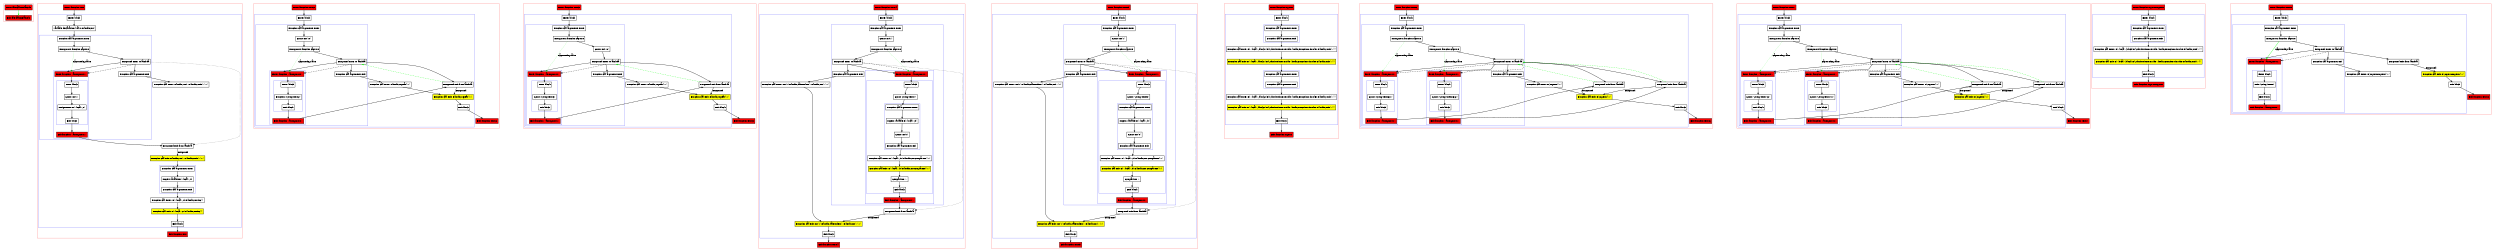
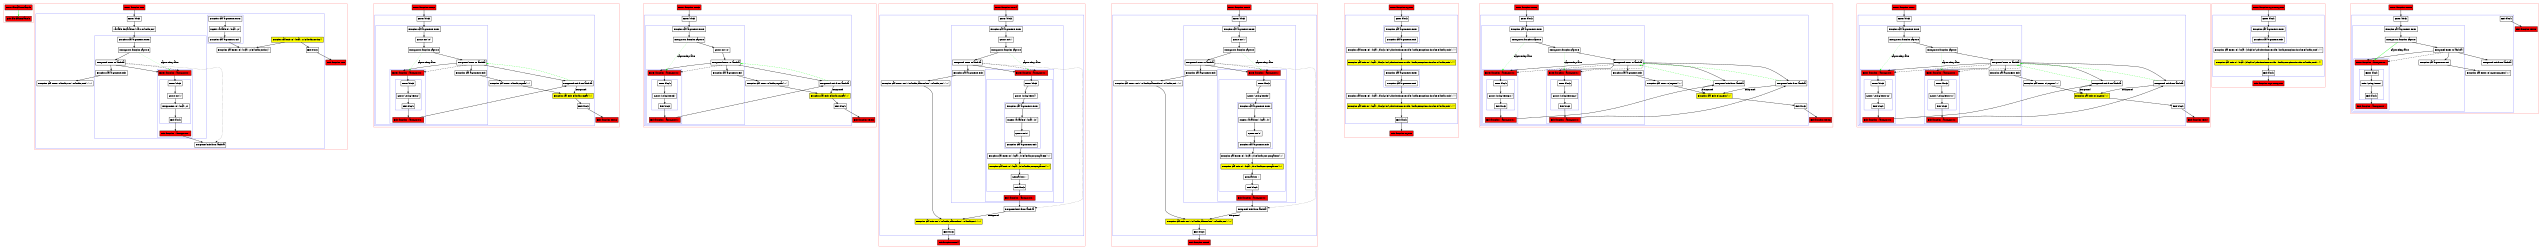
node "Function call exit: R|/myDummyRun|(...)": removed
node "Function: String(test_2)": label "Function: String(test_2)" -> "Const: String(test_2)"
node "Const: String(kotlin_6_2)": label "Const: String(kotlin_6_2)" -> "Const: String(test_6_2)"
node "Function call exit: R|kotlin/run|<R|kotlin/Unit|>(...)": removed
edge "Function call enter: R|<local>/x|.R|kotlin/Int.inc|()" -> "Function call exit: R|<local>/x|.R|kotlin/Int.inc|()": reversed
